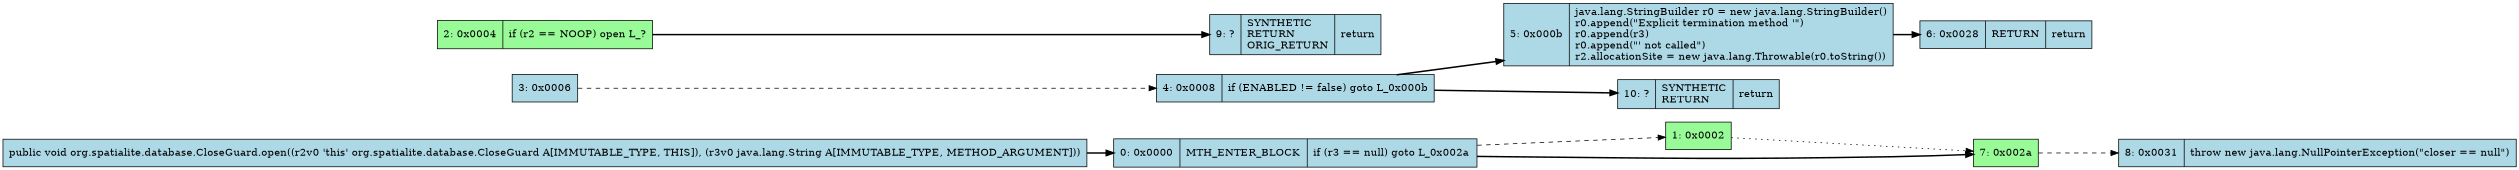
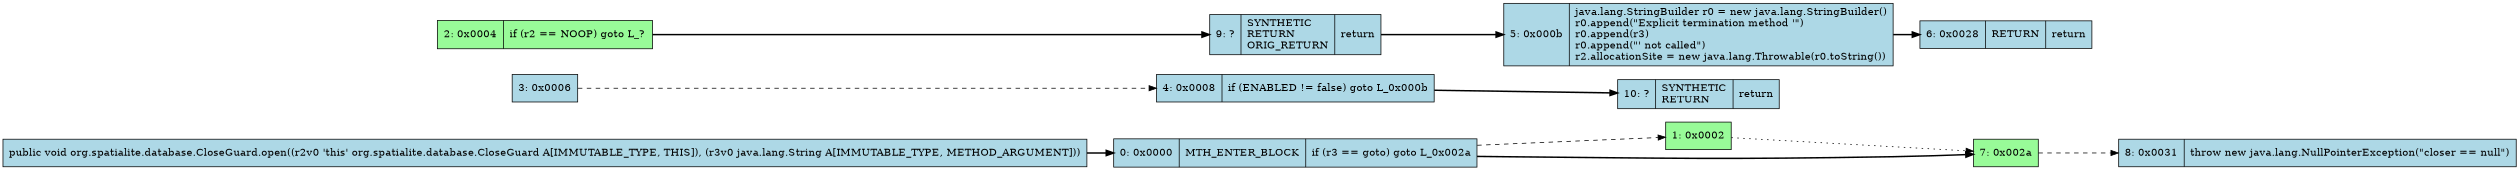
node "2: 0x0004": text "if (r2 == NOOP) open L_?" -> "if (r2 == NOOP) goto L_?"
edge "4: 0x0008" -> "5: 0x000b": now "9: ?" -> "5: 0x000b"
node "0: 0x0000": text "if (r3 == null) goto L_0x002a" -> "if (r3 == goto) goto L_0x002a"
